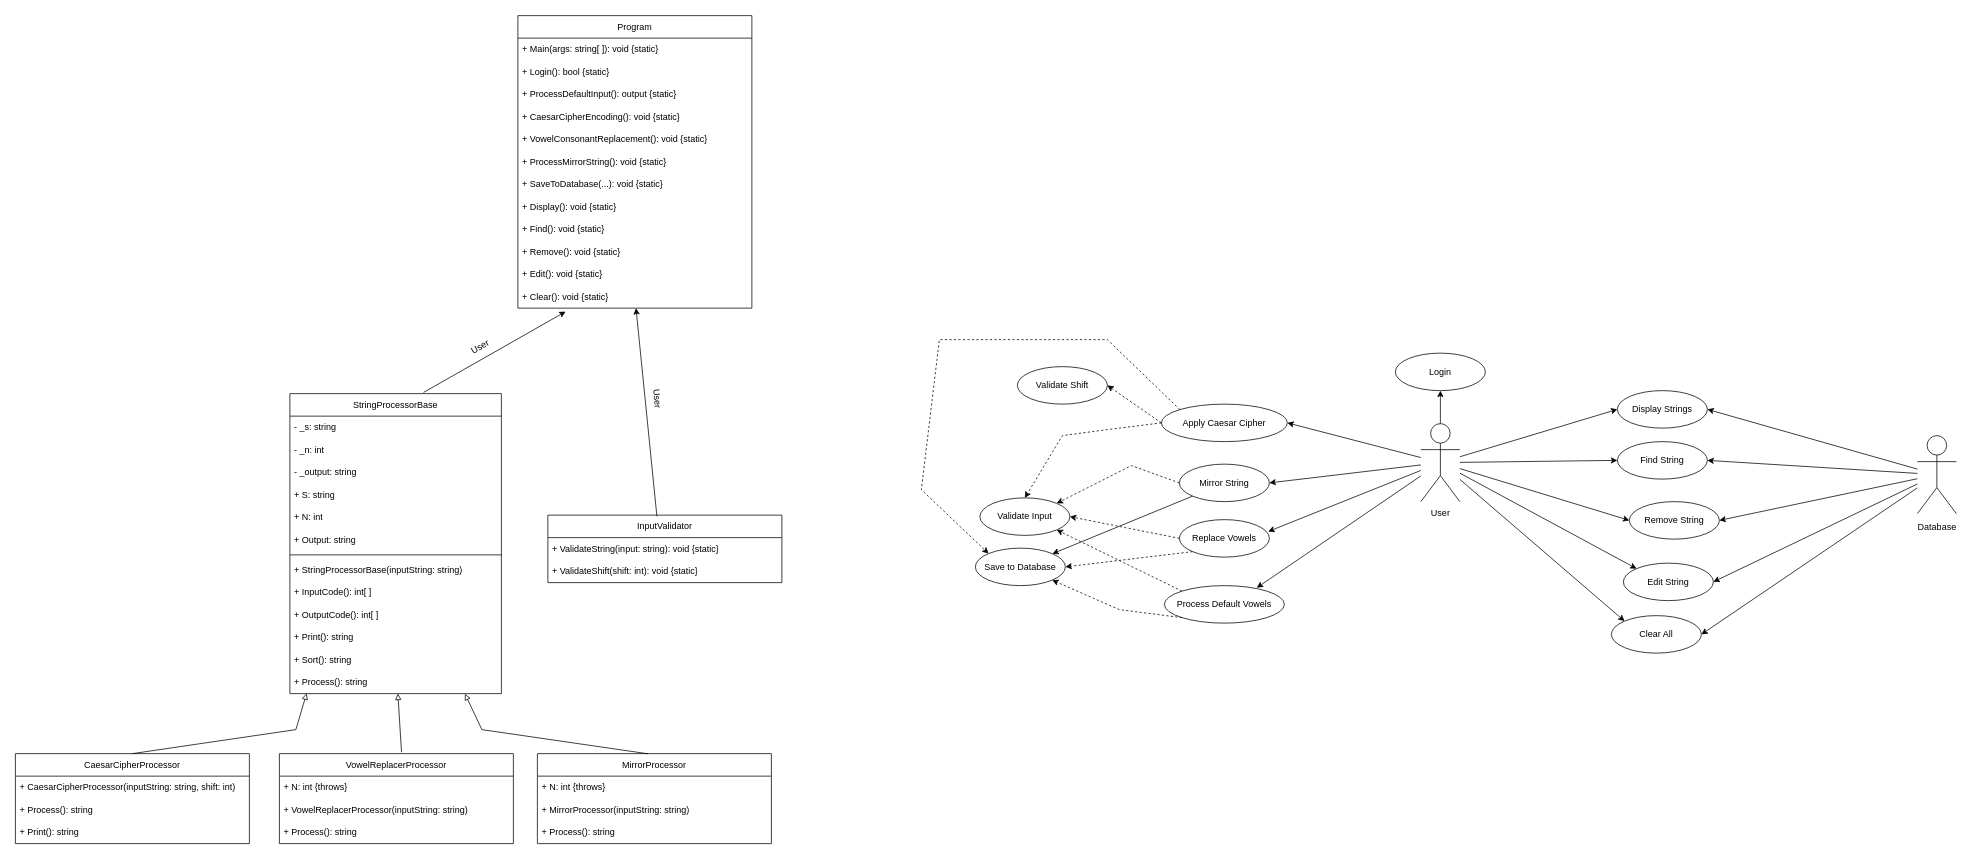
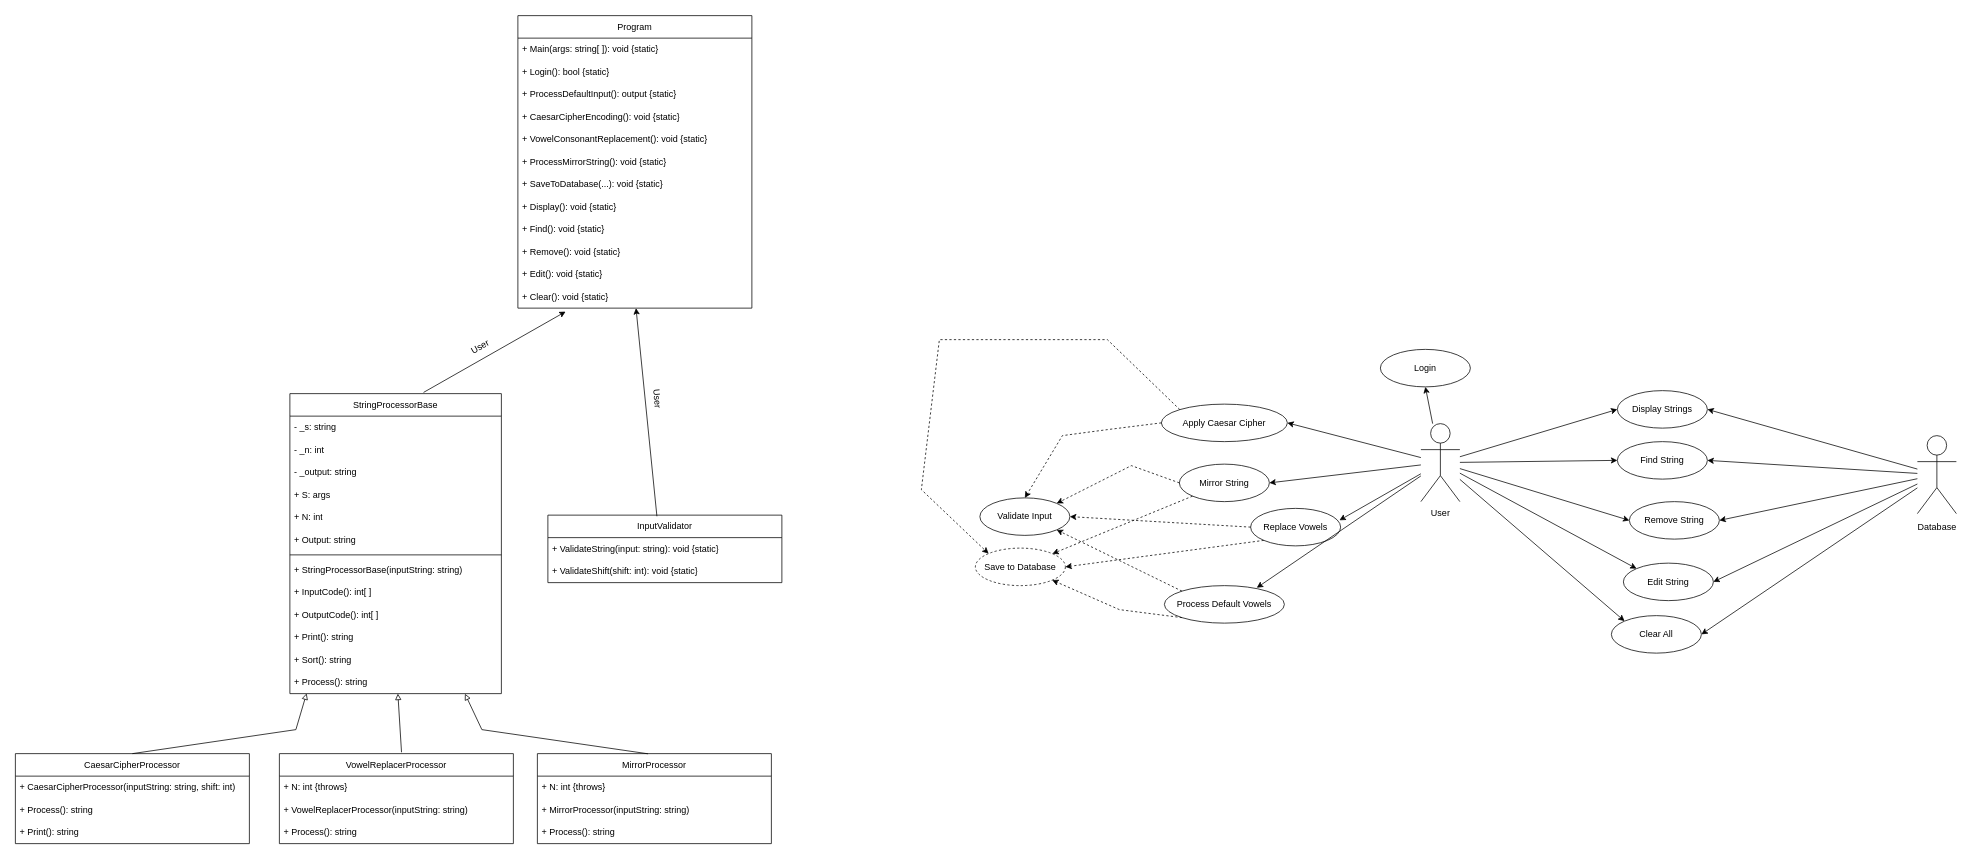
node "Login": moved (1440, 372) -> (1425, 368)
node "Validate Shift": removed
edge "Apply Caesar Cipher" -> "Validate Shift": removed
node "+ S: string": label "+ S: string" -> "+ S: args"
edge "Mirror String" -> "Save to Database": style solid -> dashed
node "Replace Vowels": moved (1224, 538) -> (1296, 527)
node "Save to Database": style solid -> dashed
